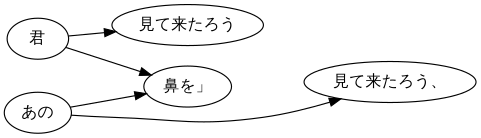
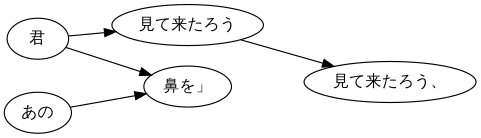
edge "あの" -> "見て来たろう、": now "見て来たろう" -> "見て来たろう、"
